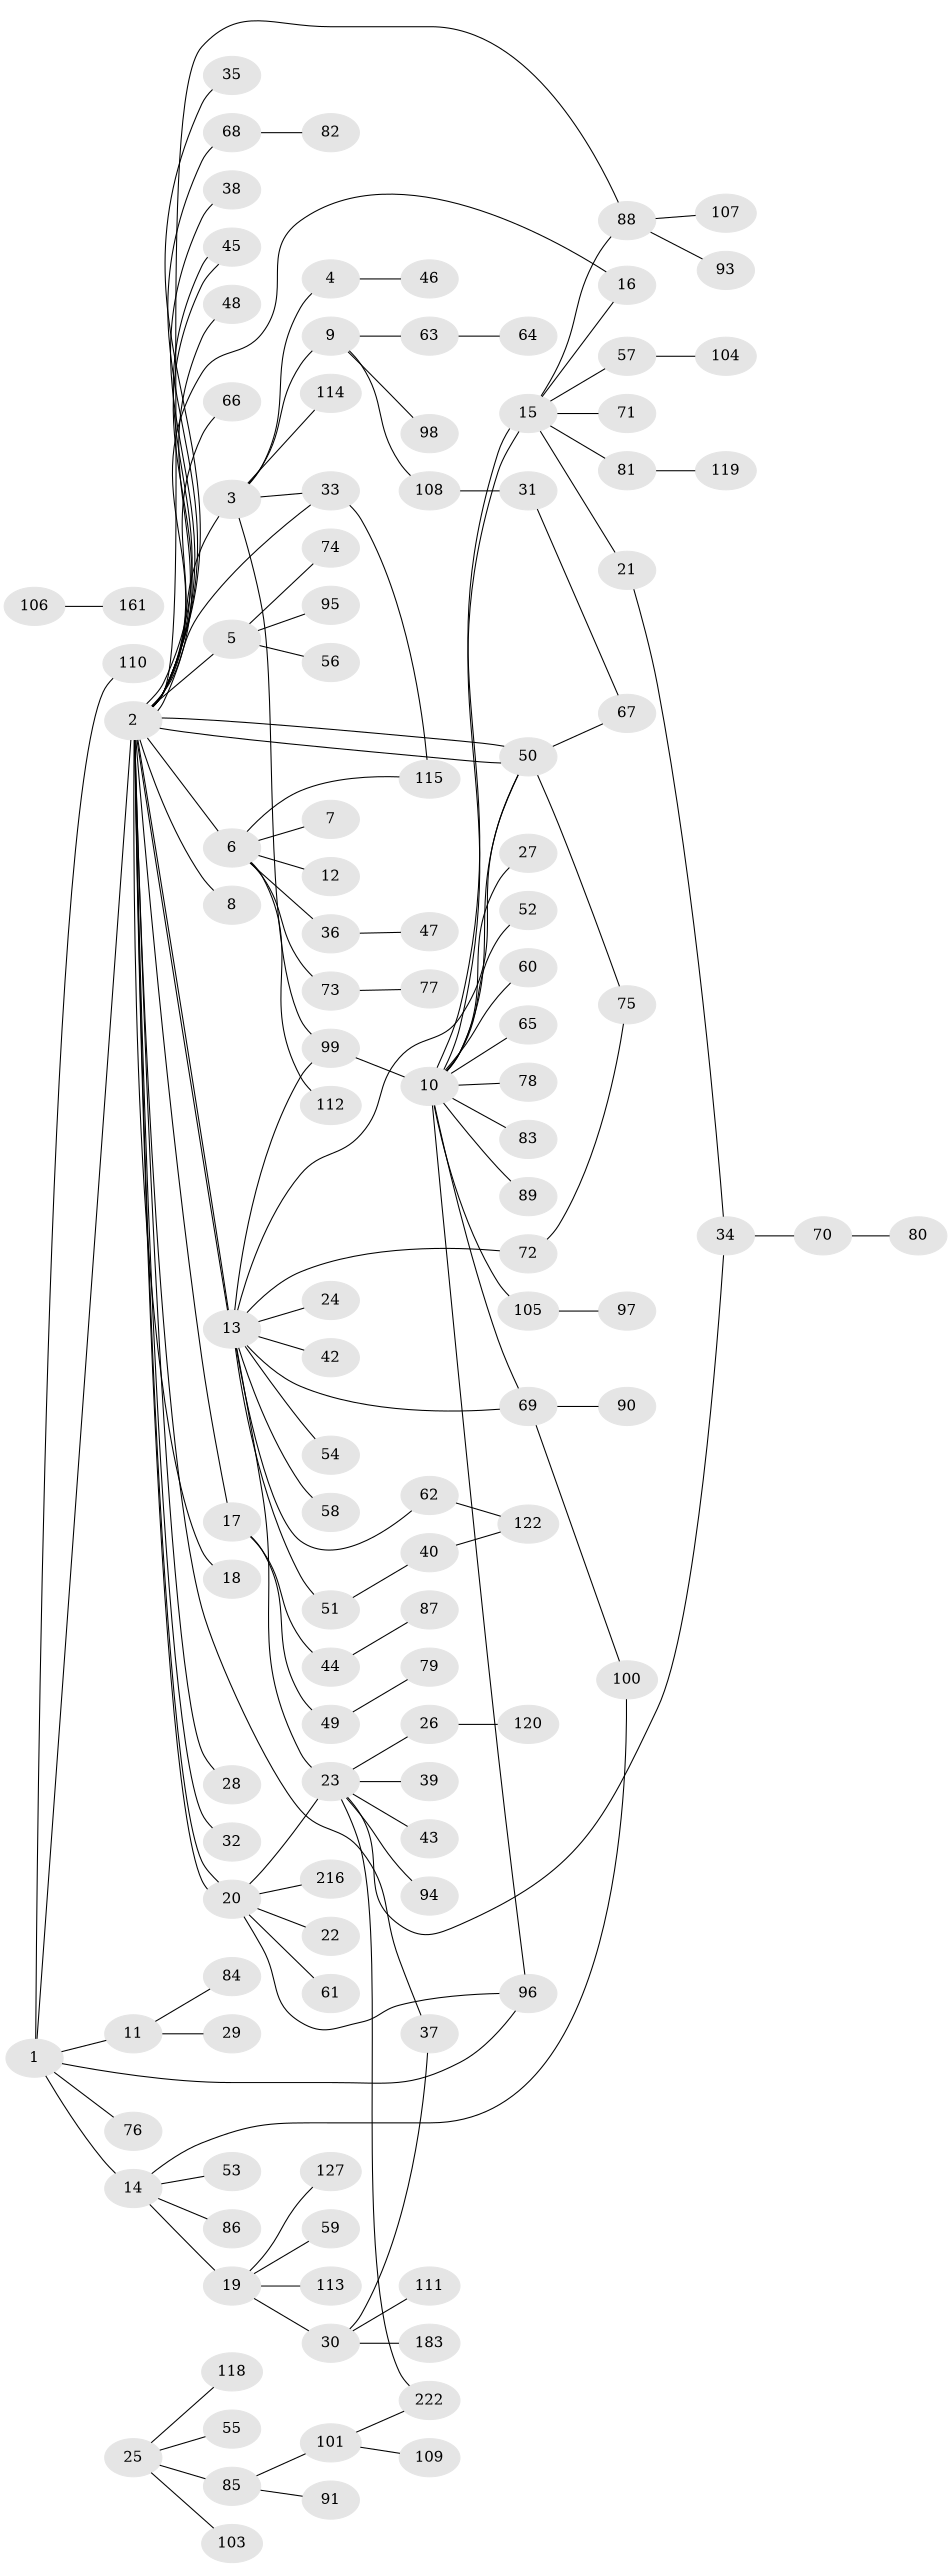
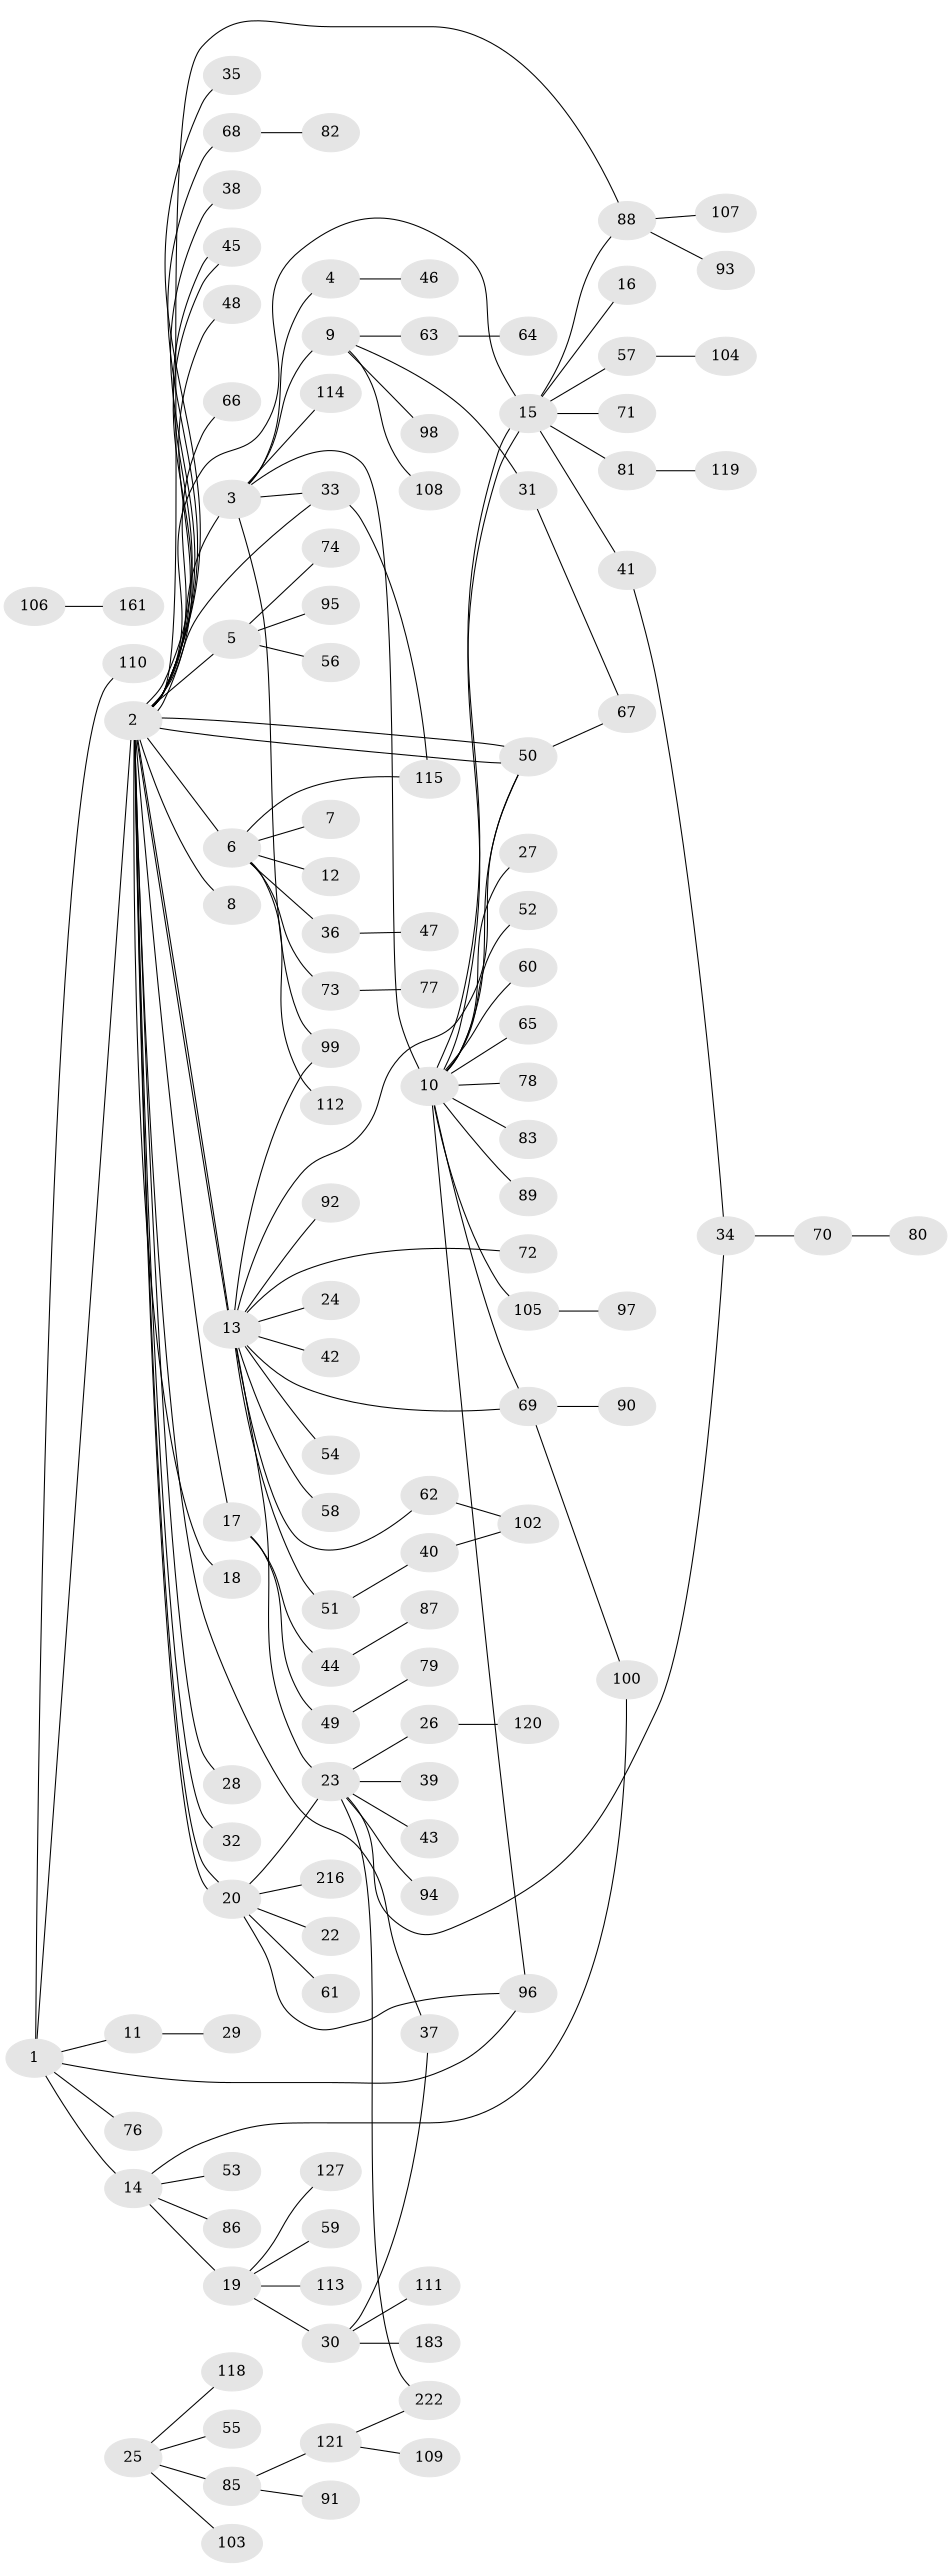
edge "16" -- "2": now "15" -- "2"
edge "108" -- "31": now "9" -- "31"
node "21": label "21" -> "41"
node "75": removed
edge "99" -- "10": now "3" -- "10"
node "92": added
node "122": label "122" -> "102"
node "84": removed
node "101": label "101" -> "121"
